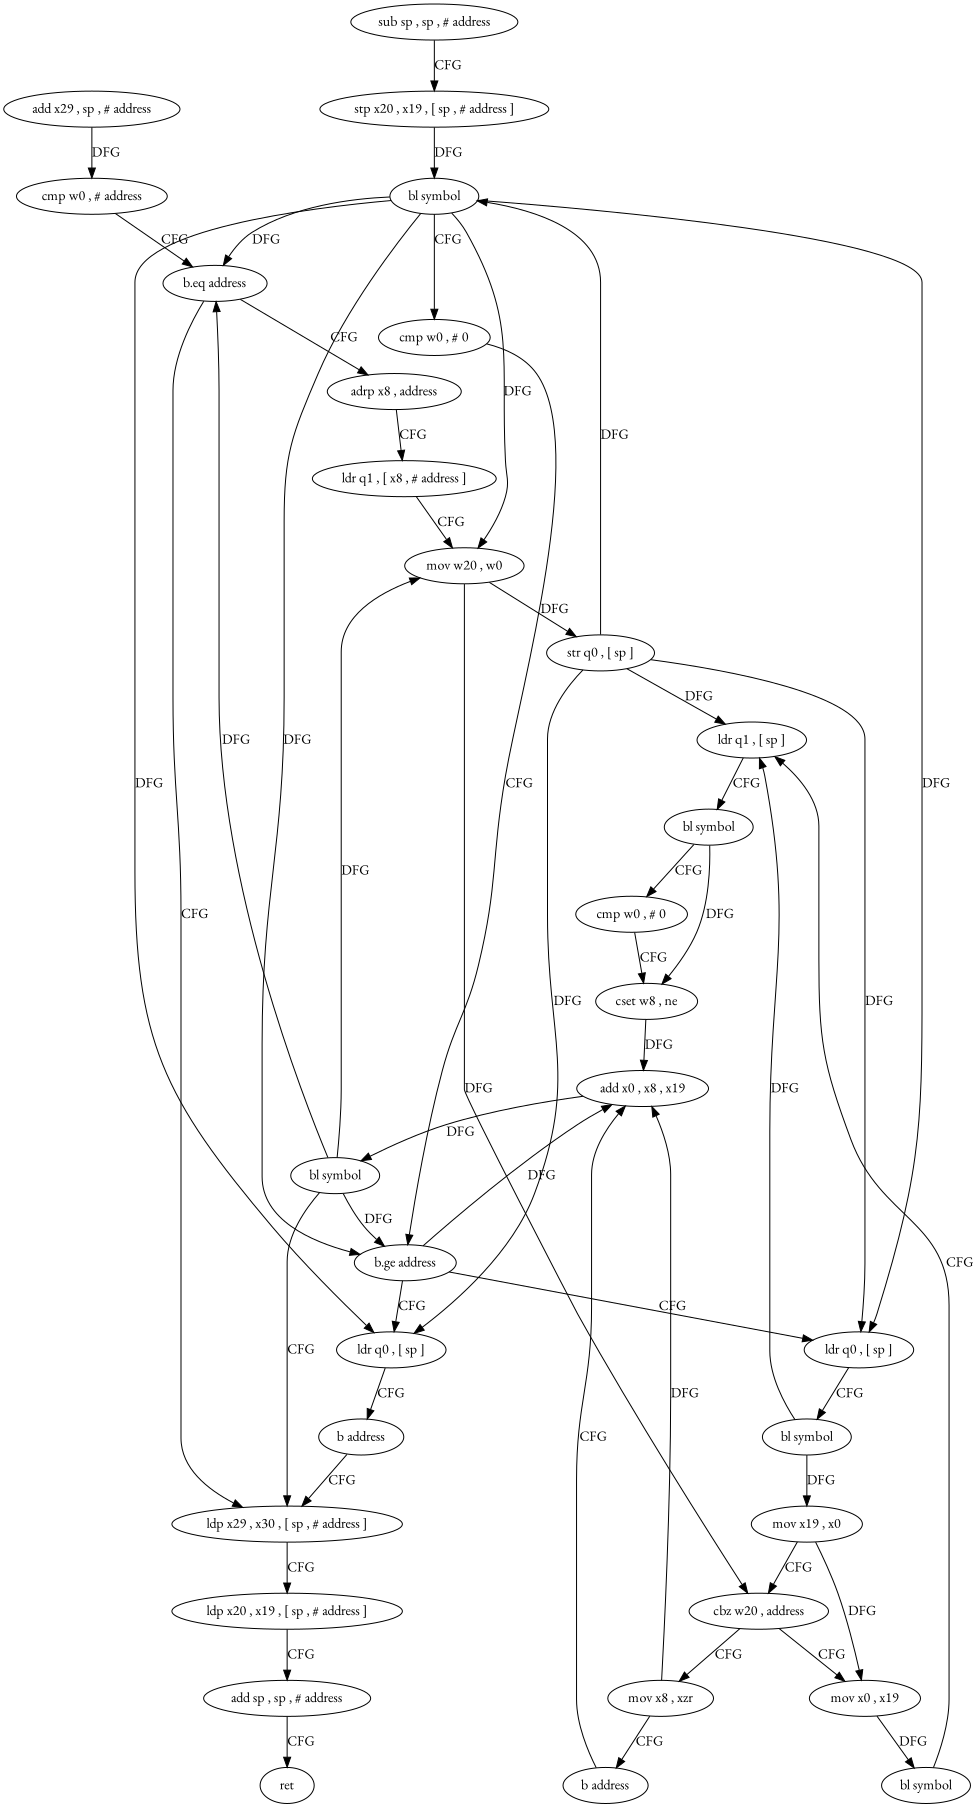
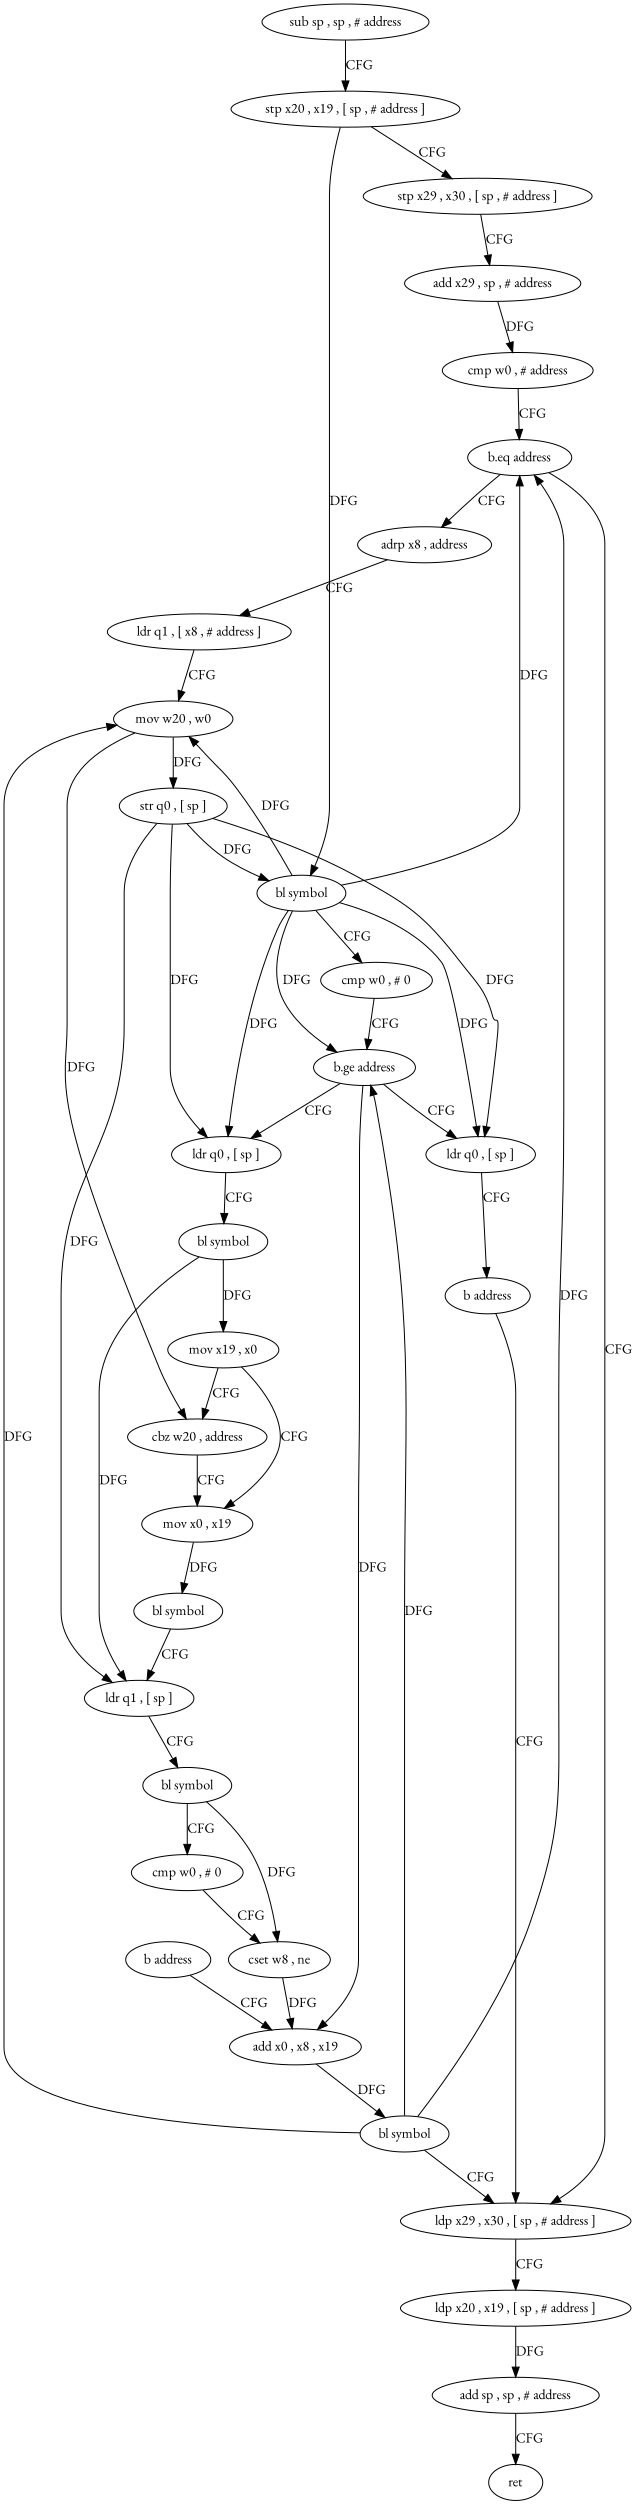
node "stp x29 , x30 , [ sp , # address ]": added
edge "mov x19 , x0" -> "mov x0 , x19": label "DFG" -> "CFG"
edge "ldp x20 , x19 , [ sp , # address ]" -> "add sp , sp , # address": label "CFG" -> "DFG"
node "mov x8 , xzr": removed
